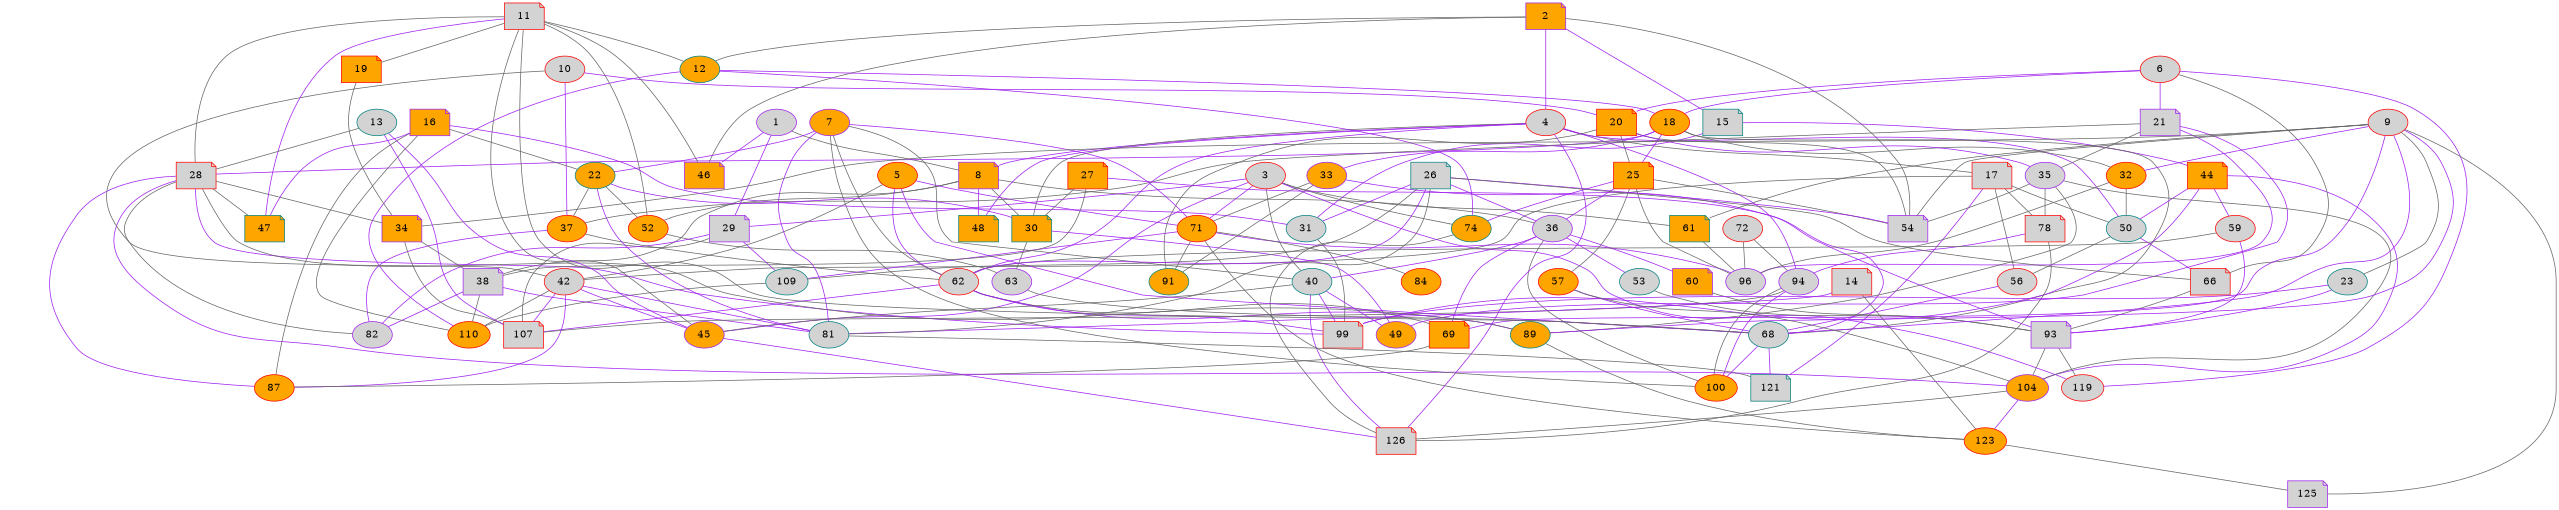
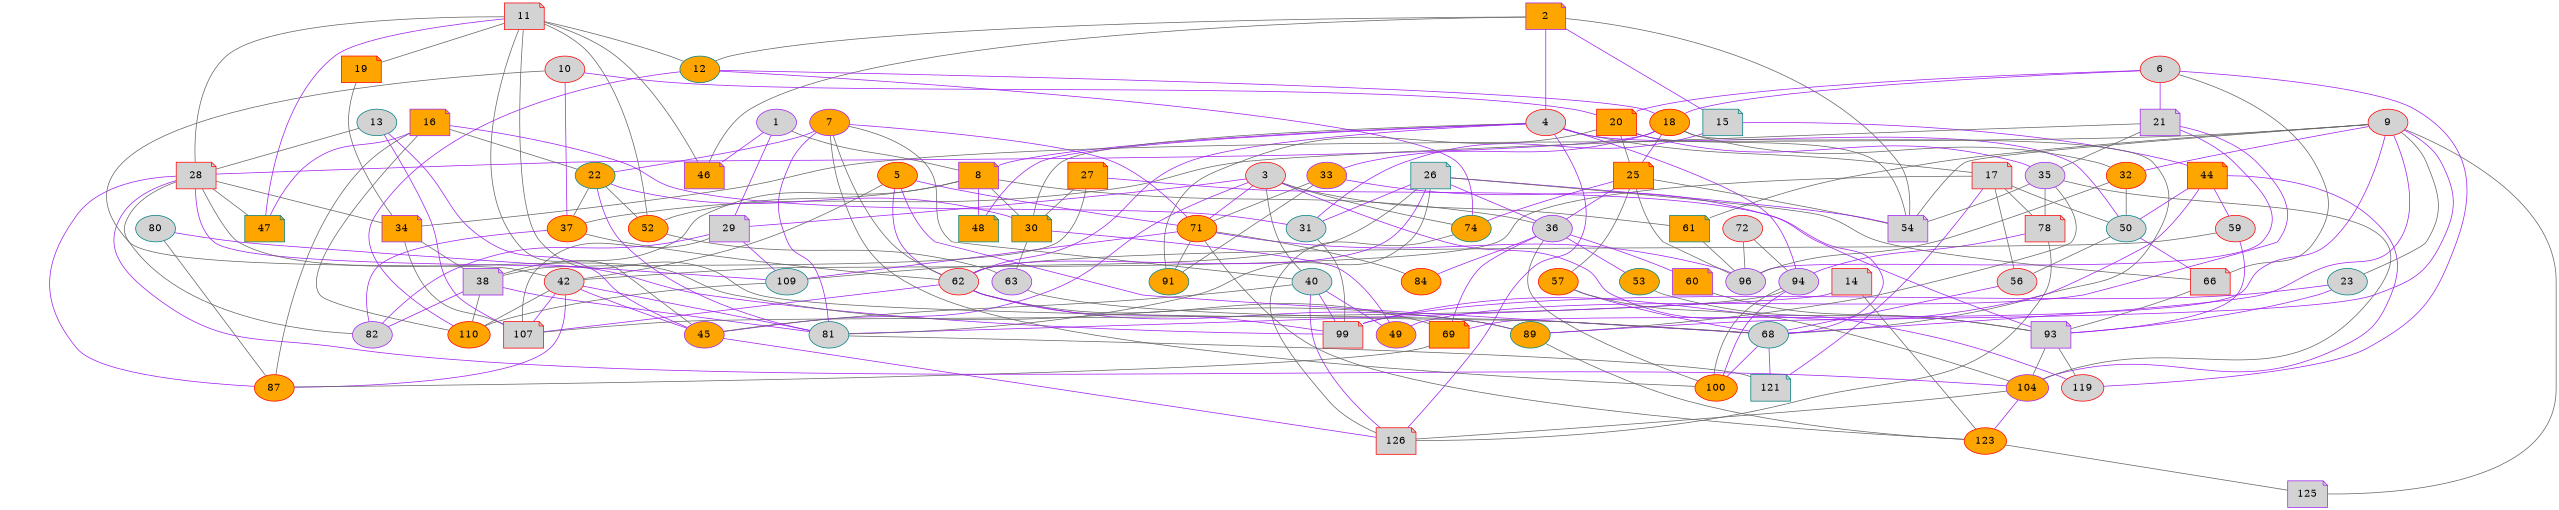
node "80": added
edge "36" -- "40": now "36" -- "84"
node "53": fillcolor lightgrey -> orange
